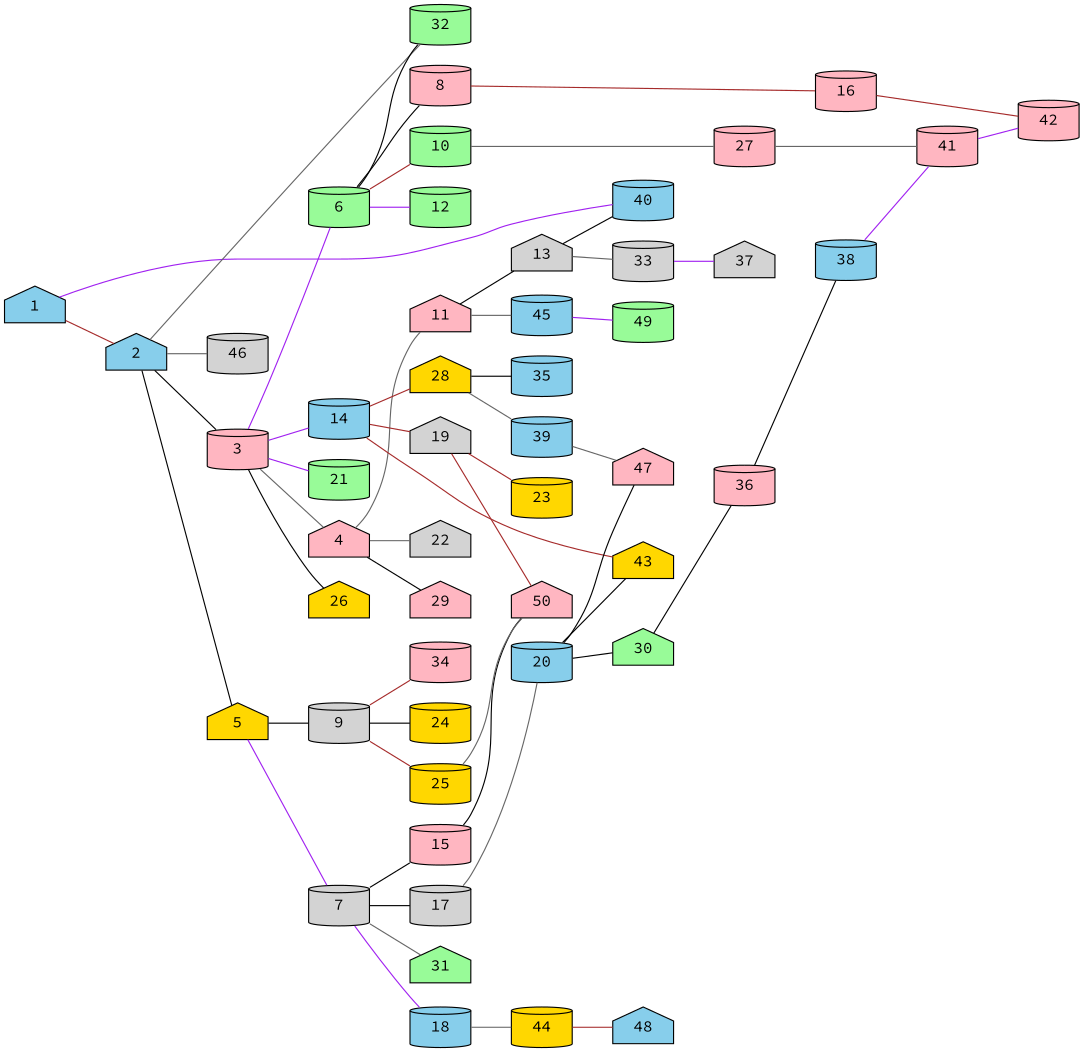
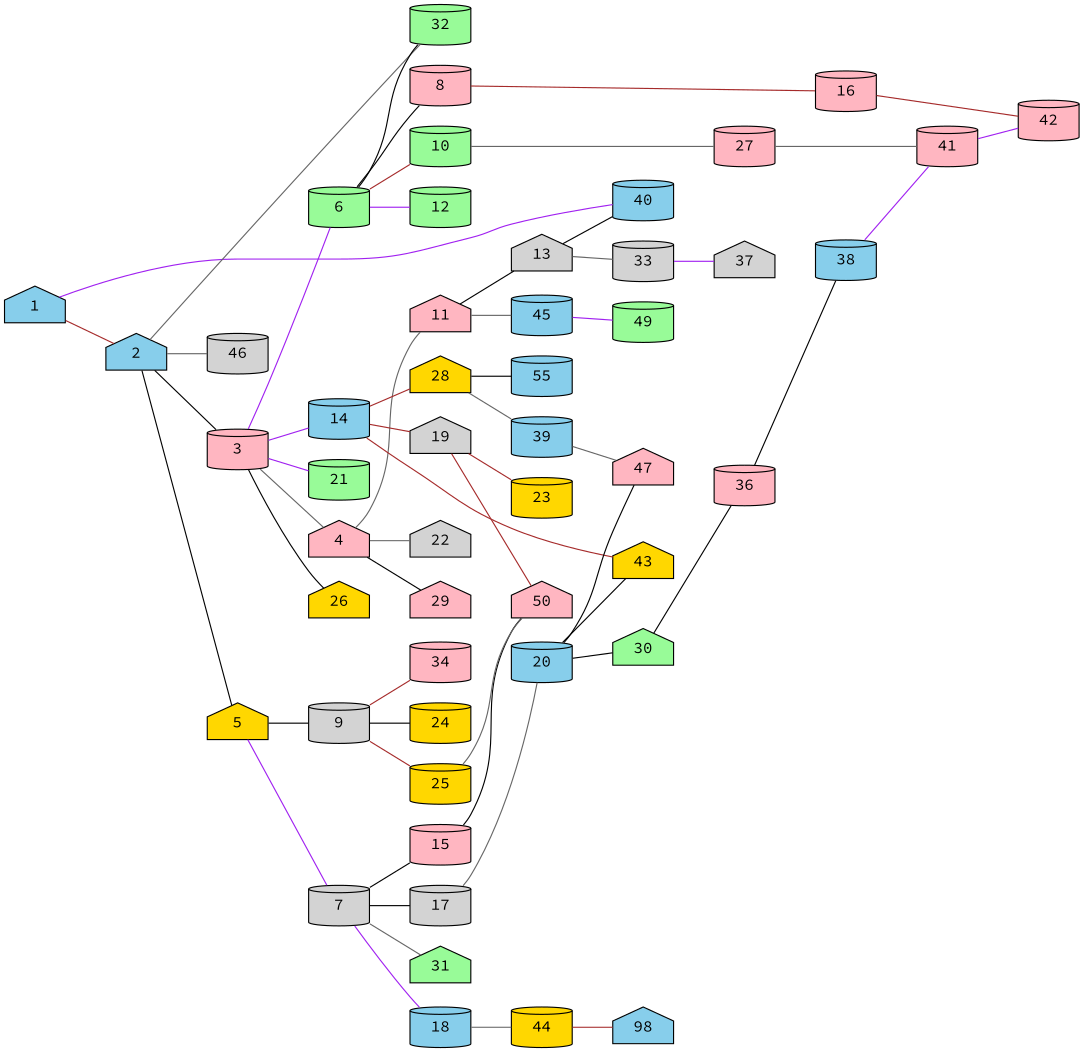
node "35": label "35" -> "55"
node "48": label "48" -> "98"
